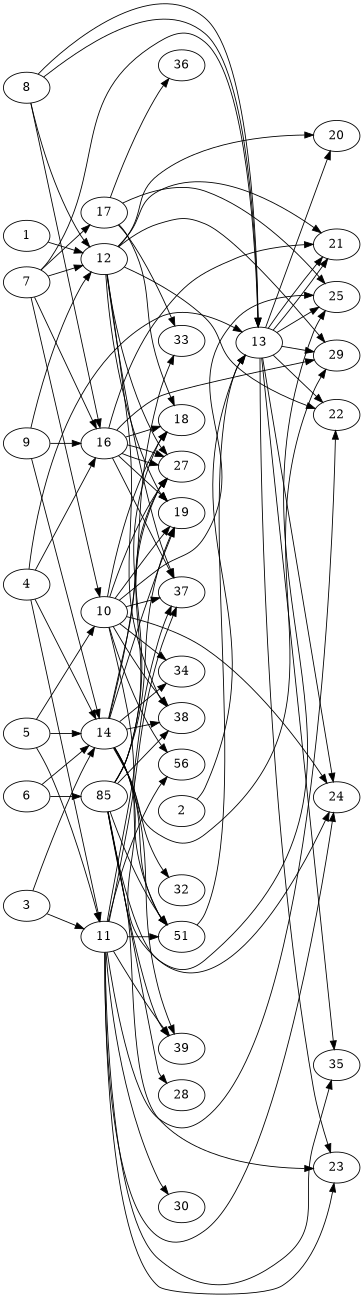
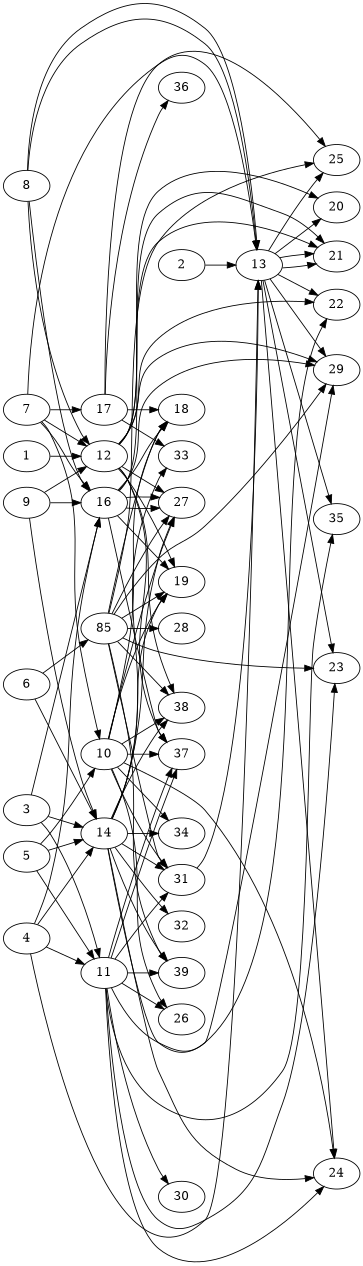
edge "10" -> "25": removed
edge "85" -> "29": added
edge "3" -> "16": added
node "56": label "56" -> "26"
node "51": label "51" -> "31"
